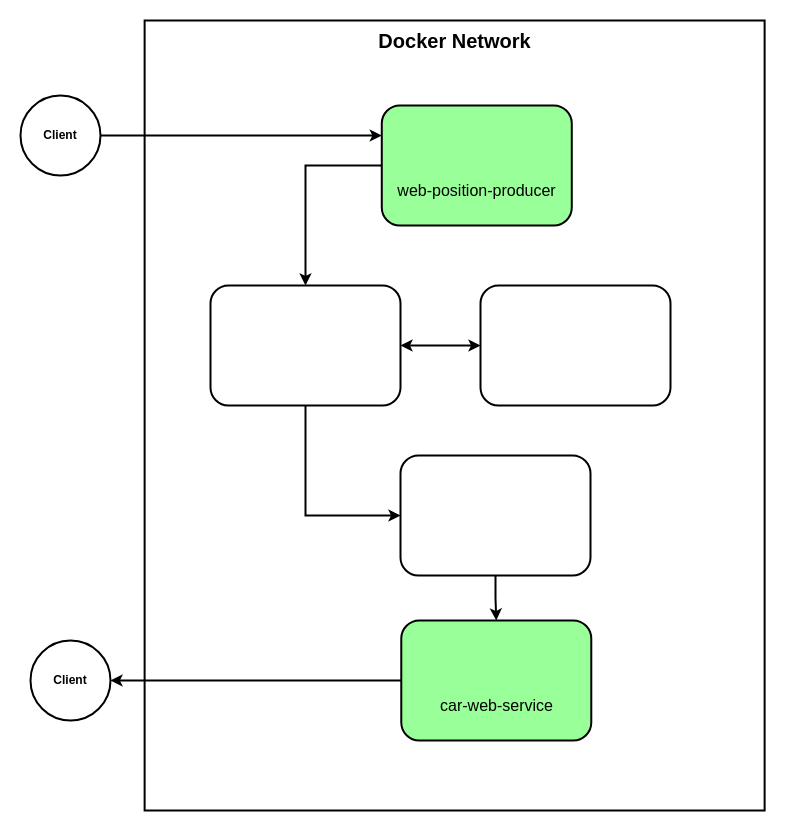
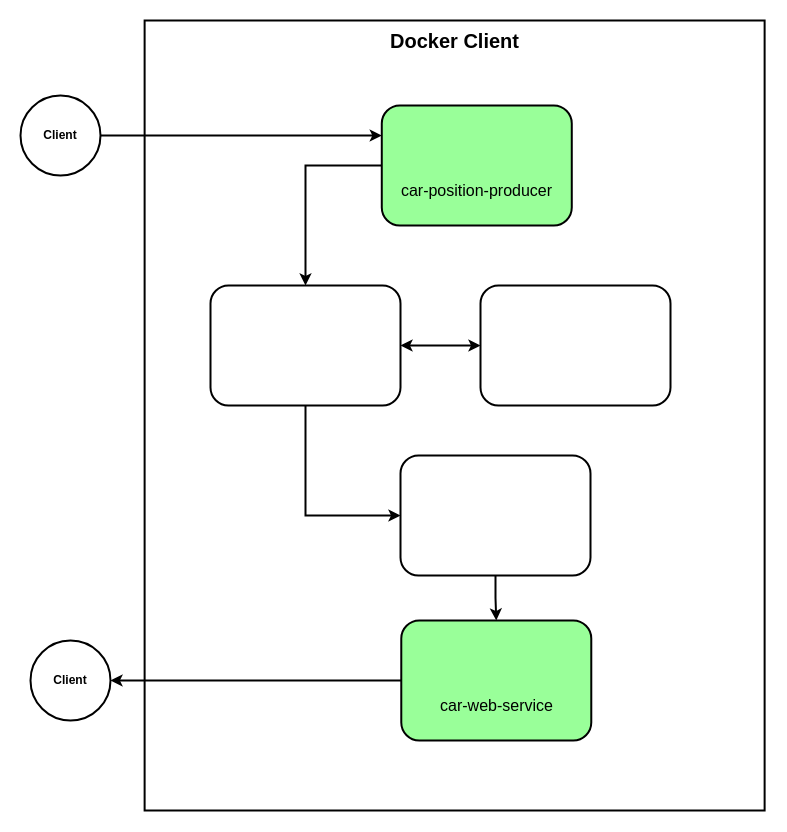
node "Docker Network": label "Docker Network" -> "Docker Client"
node "web-position-producer": label "web-position-producer" -> "car-position-producer"
